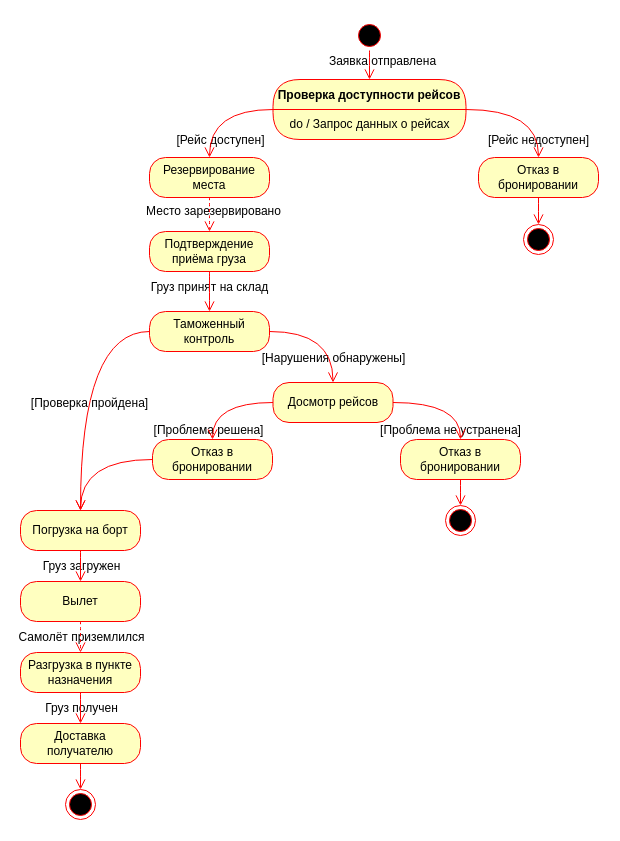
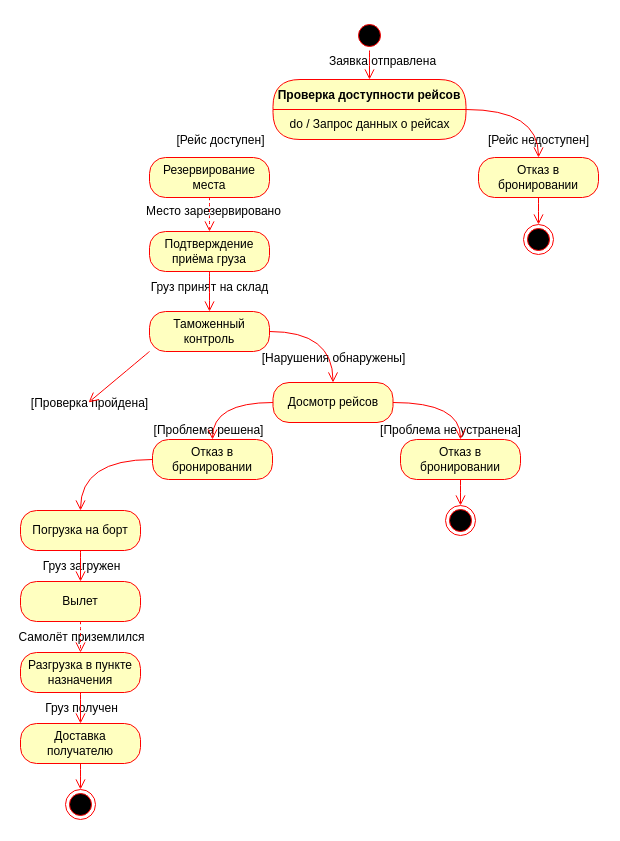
edge "Проверка доступности рейсов" -> "Резервирование места": removed
edge "Таможенный контроль" -> "Погрузка на борт": now "Таможенный контроль" -> "[Проверка пройдена]"
